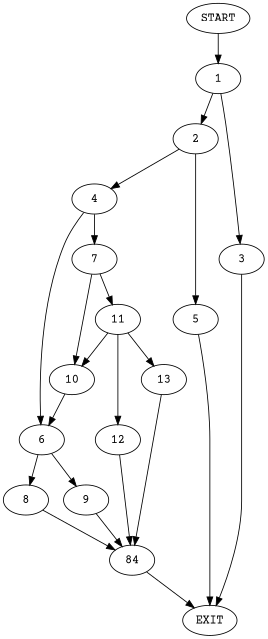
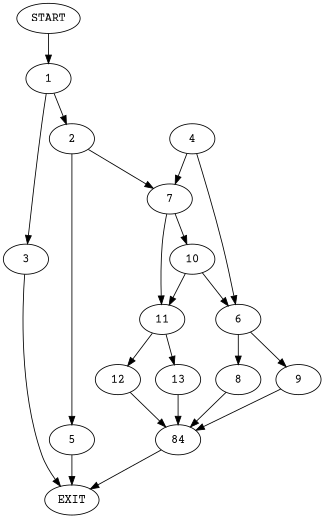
edge "2" -> "4": now "2" -> "7"
edge "11" -> "10": reversed
